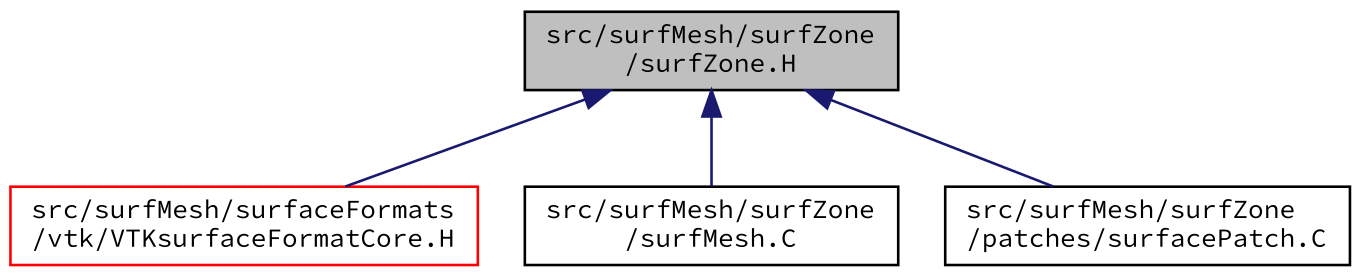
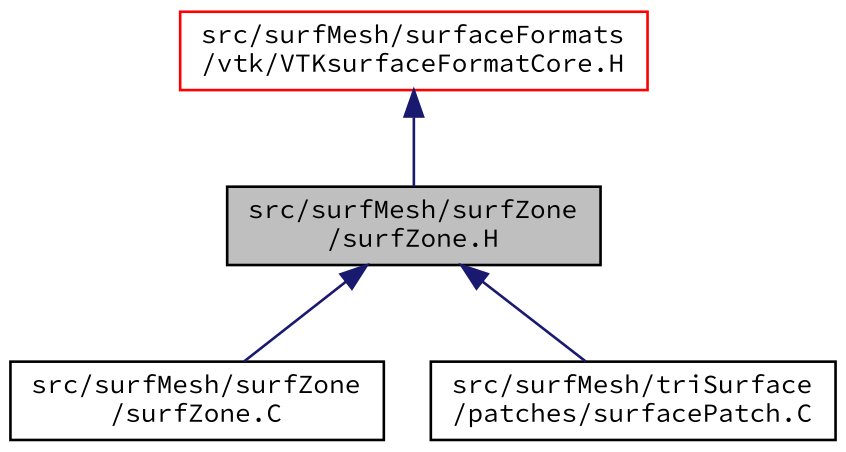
edge "src/surfMesh/surfaceFormats /vtk/VTKsurfaceFormatCore.H" -> "src/surfMesh/surfZone /surfZone.H": reversed
node "src/surfMesh/surfZone /surfMesh.C": label "src/surfMesh/surfZone /surfMesh.C" -> "src/surfMesh/surfZone /surfZone.C"
node "src/surfMesh/surfZone /patches/surfacePatch.C": label "src/surfMesh/surfZone /patches/surfacePatch.C" -> "src/surfMesh/triSurface /patches/surfacePatch.C"
